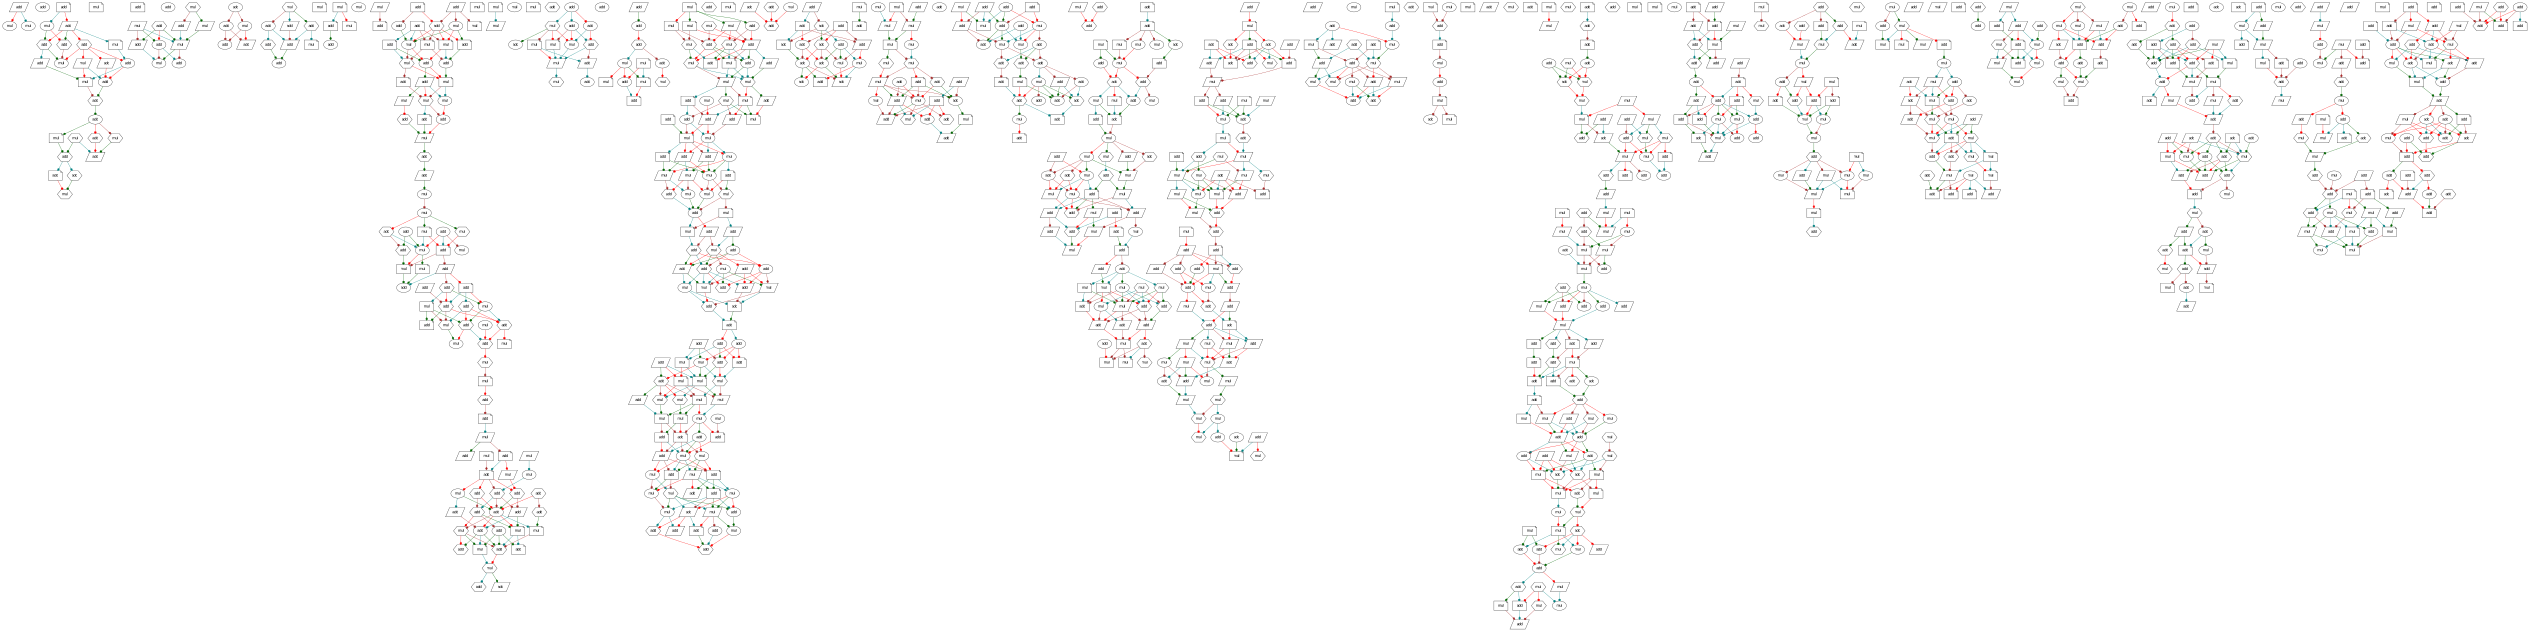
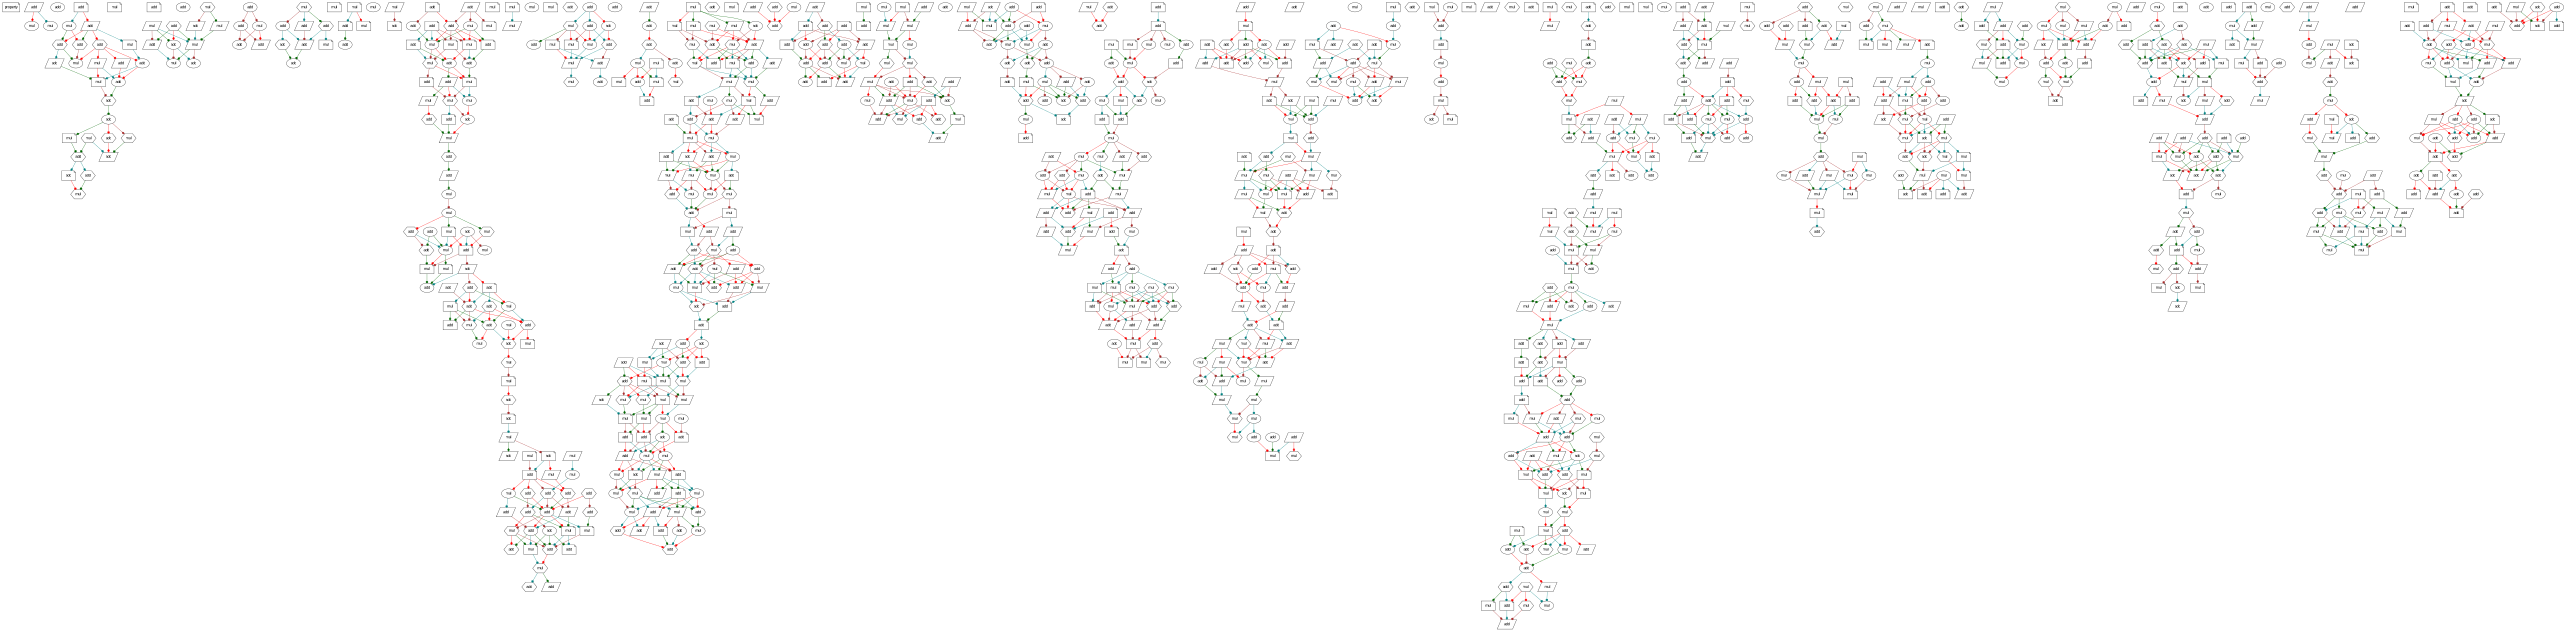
node "property": added
